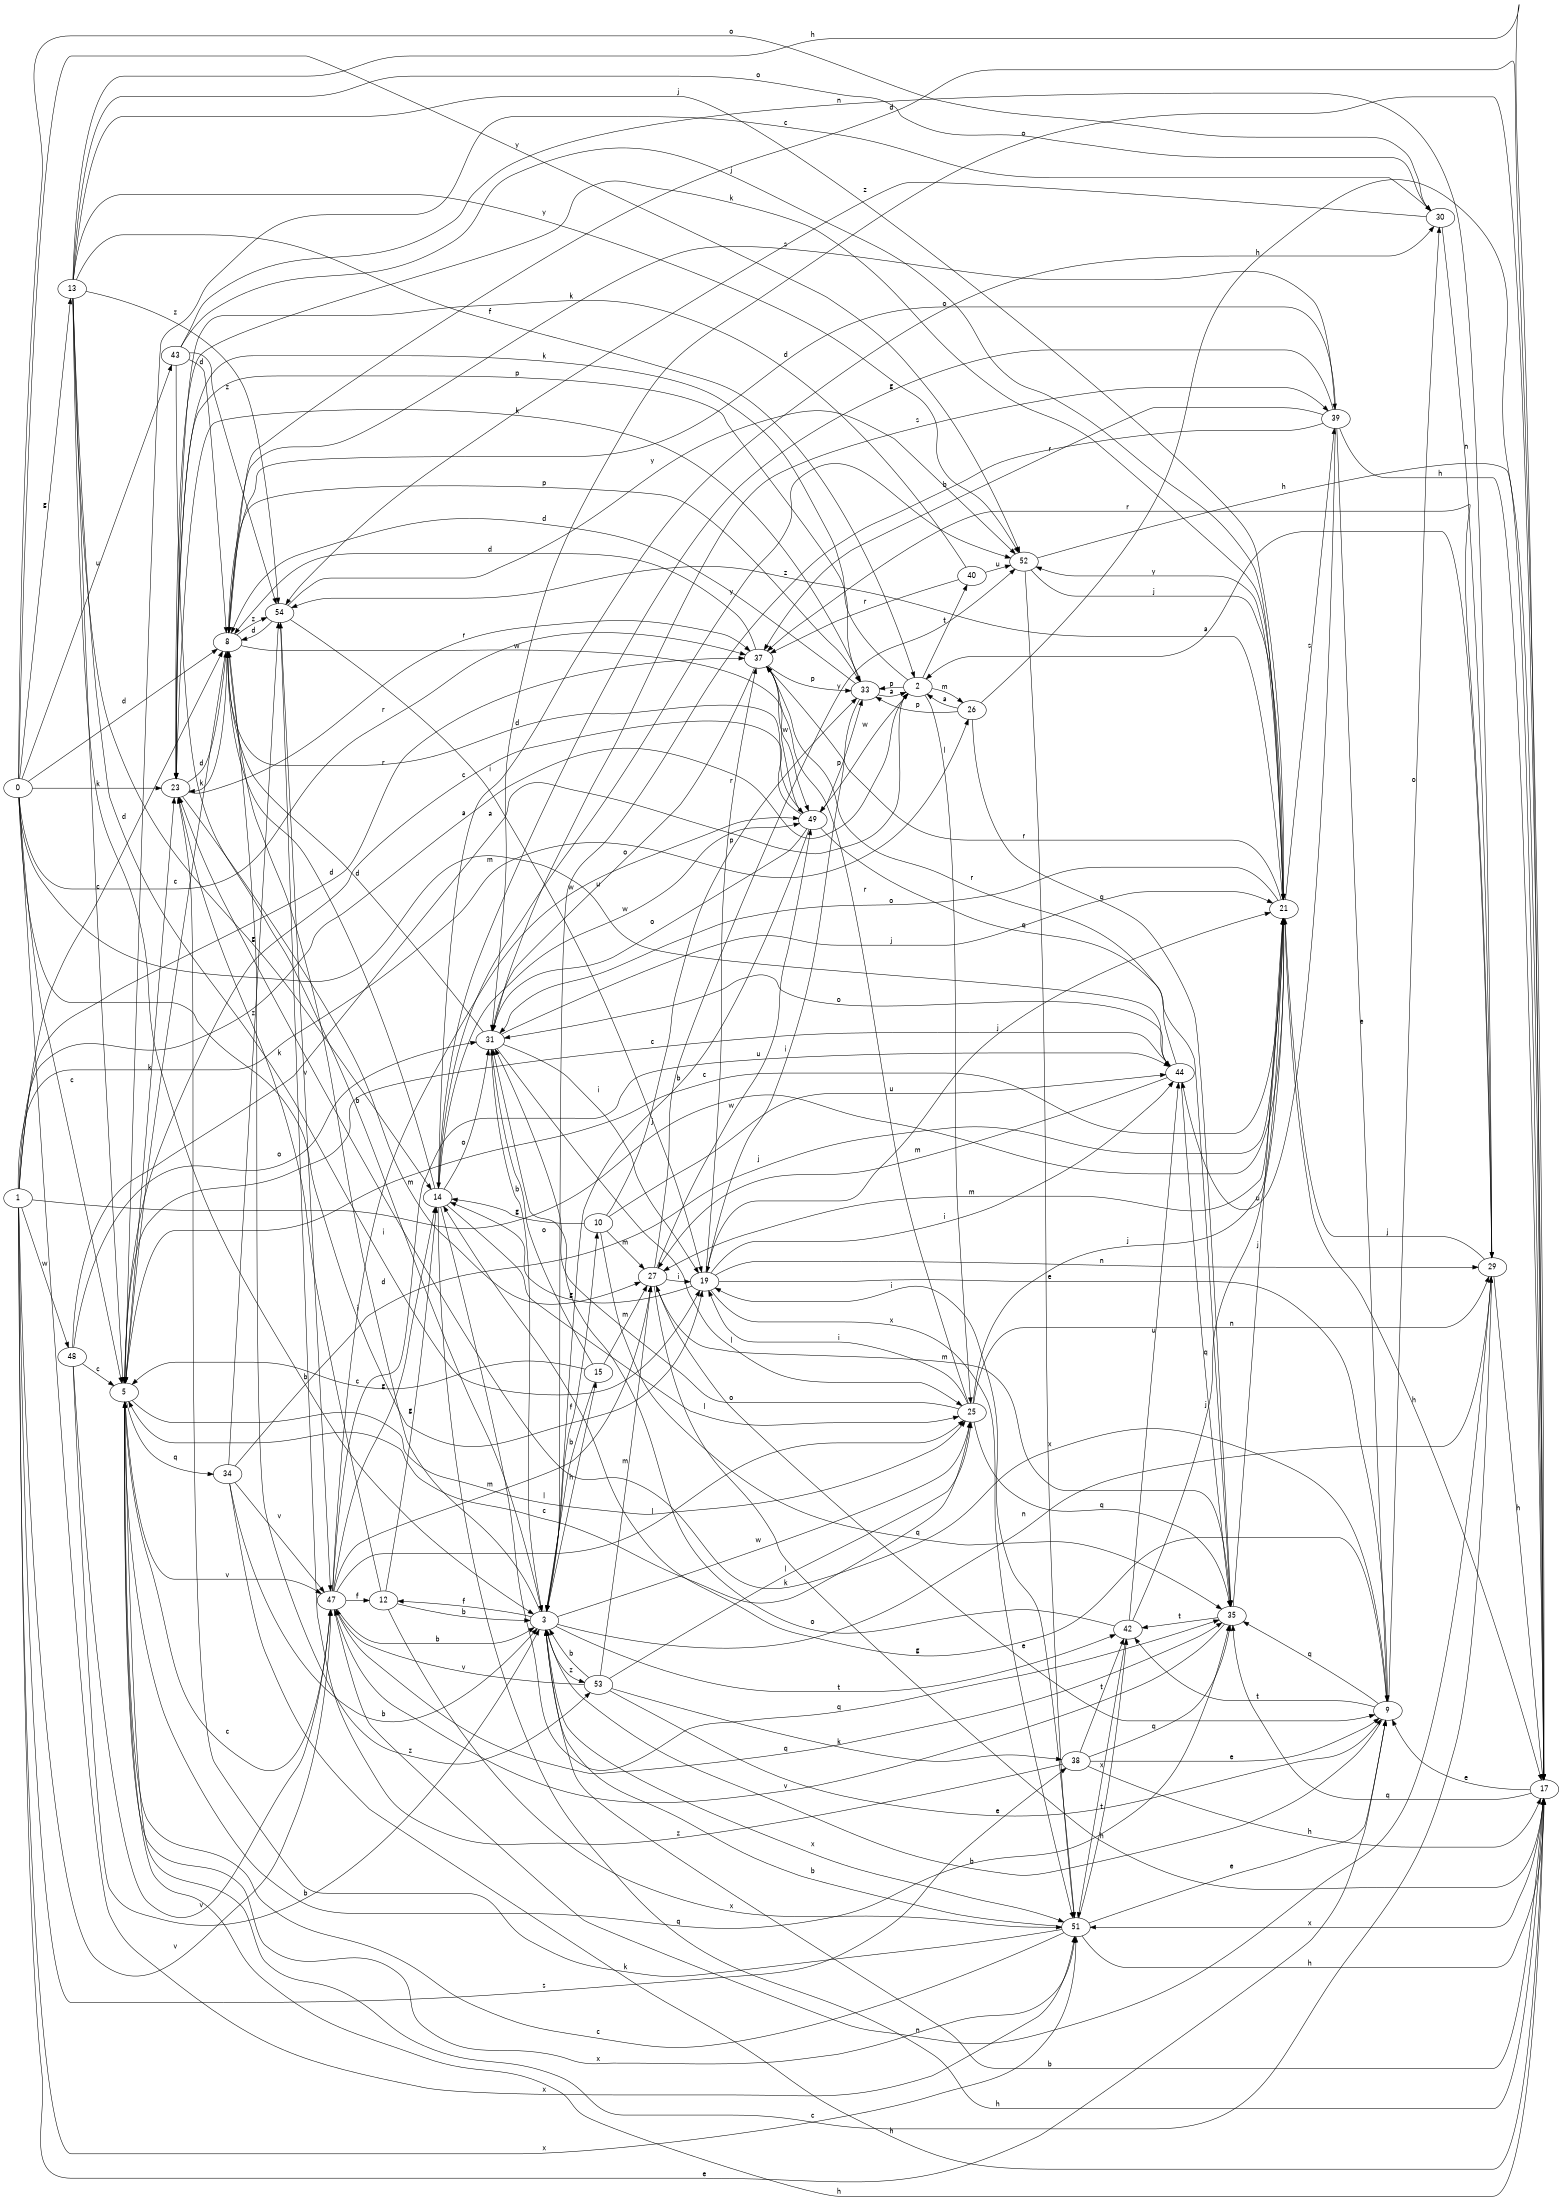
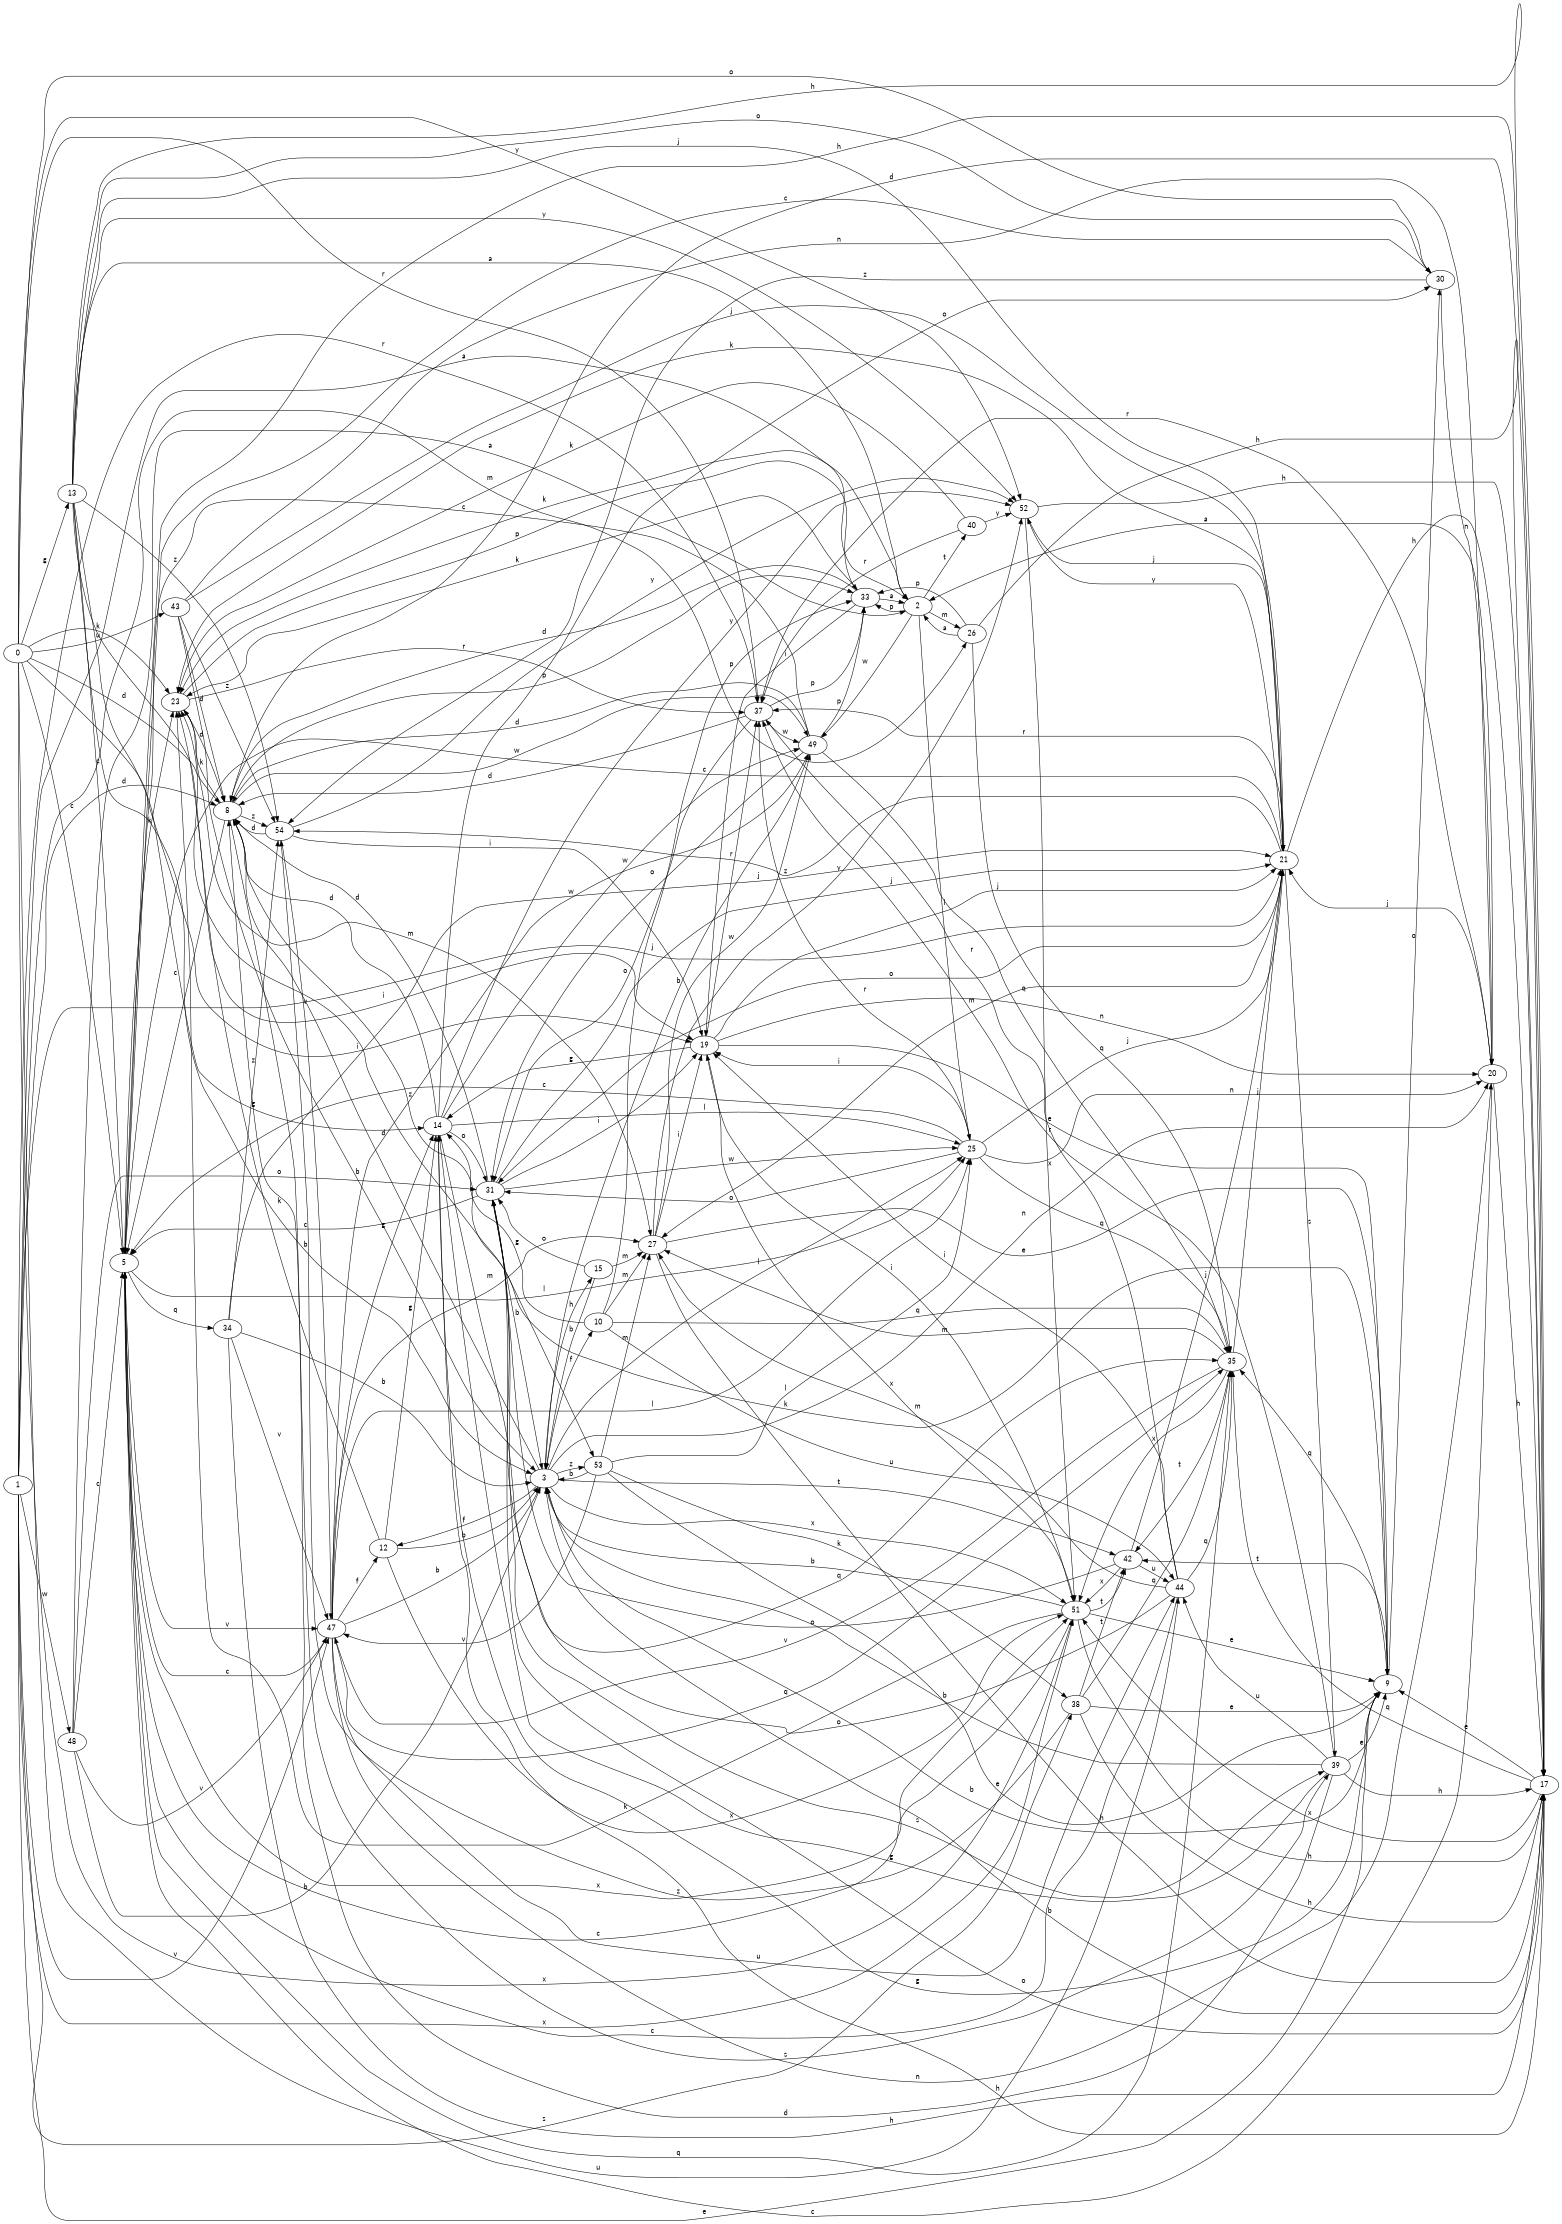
edge "13" -> "2": label "f" -> "a"
edge "40" -> "52": label "u" -> "y"
edge "19" -> "44": reversed
node "29": label "29" -> "20"
edge "31" -> "25": label "l" -> "w"
edge "15" -> "5": now "31" -> "5"
edge "35" -> "51": added, label "x"
edge "3" -> "25": label "w" -> "l"
